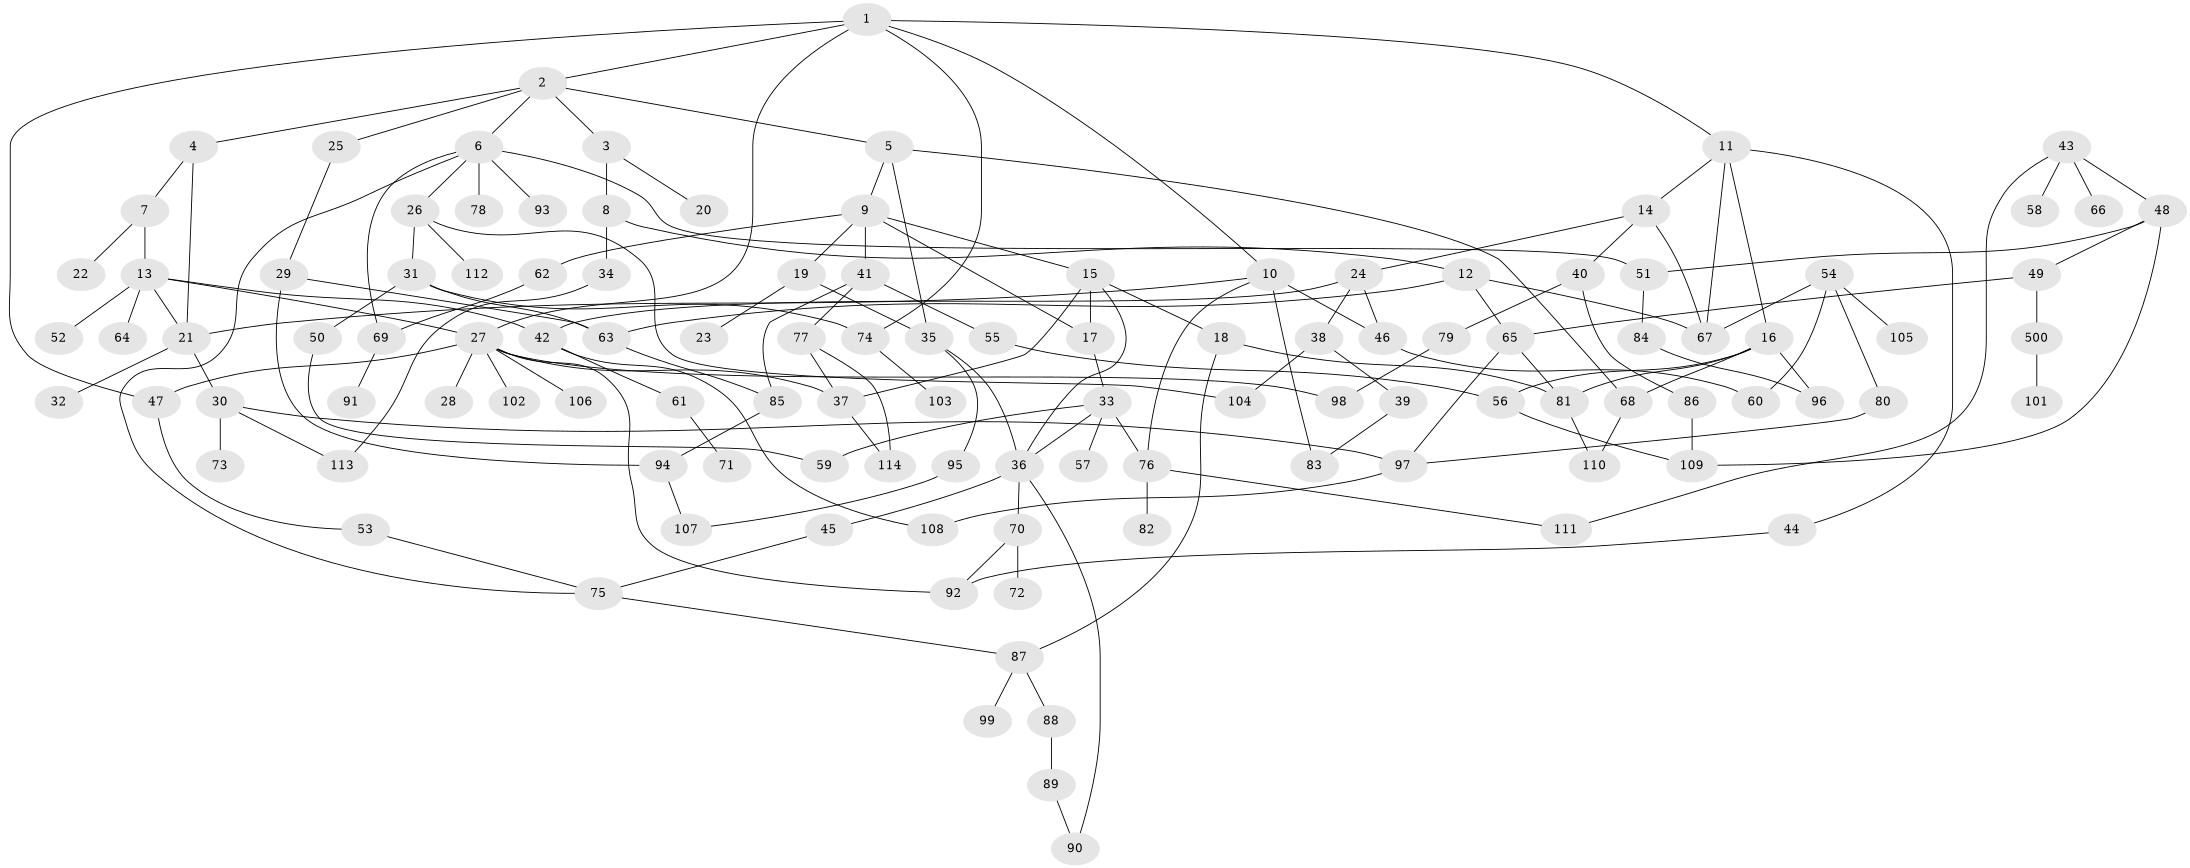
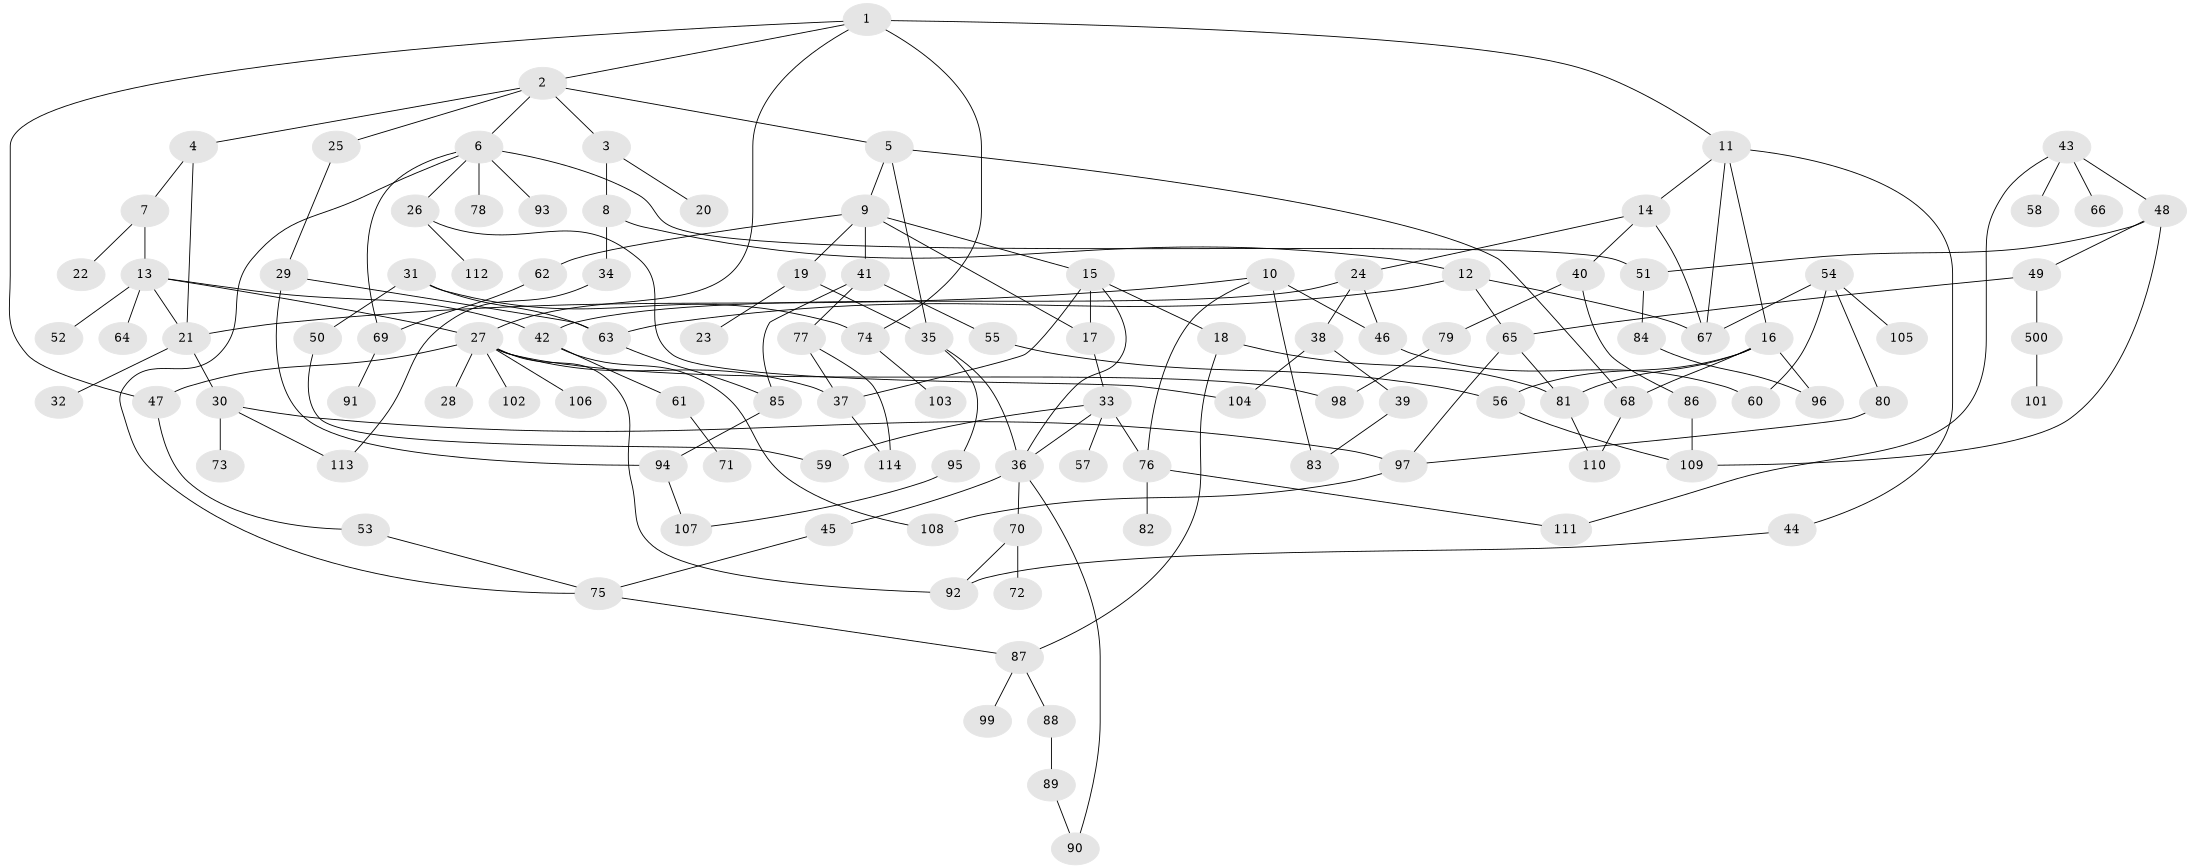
edge "1" -- "10": removed
edge "26" -- "31": removed
